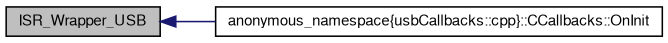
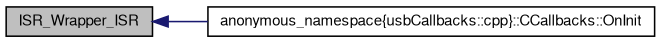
node "ISR_Wrapper_USB": label "ISR_Wrapper_USB" -> "ISR_Wrapper_ISR"
